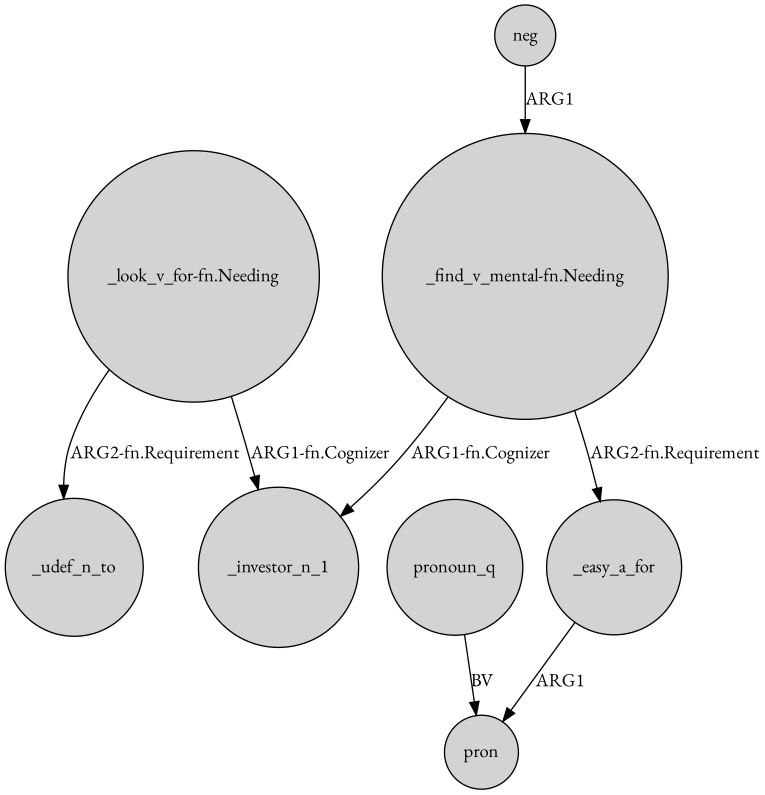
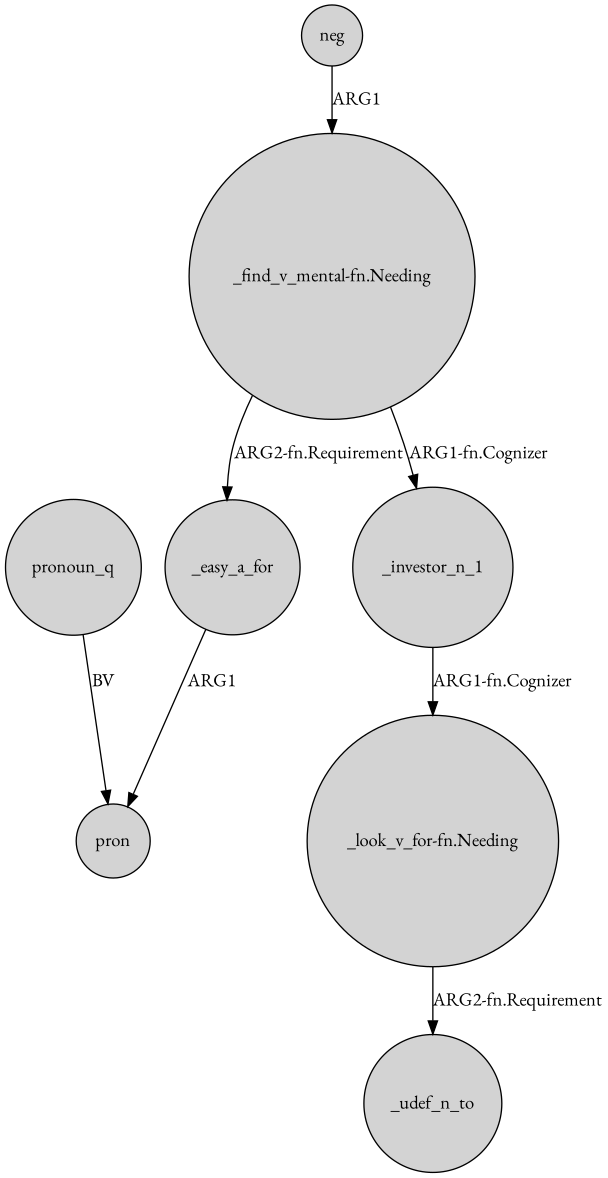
edge "_look_v_for-fn.Needing" -> "_investor_n_1": reversed
